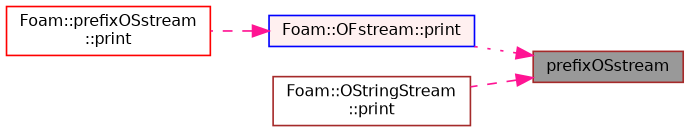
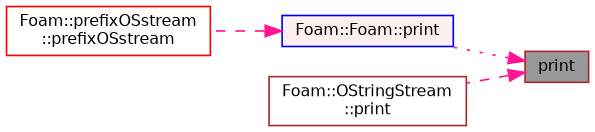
node "Foam::prefixOSstream ::print": label "Foam::prefixOSstream ::print" -> "Foam::prefixOSstream ::prefixOSstream"
node "Foam::OFstream::print": label "Foam::OFstream::print" -> "Foam::Foam::print"
node "prefixOSstream": label "prefixOSstream" -> "print"
